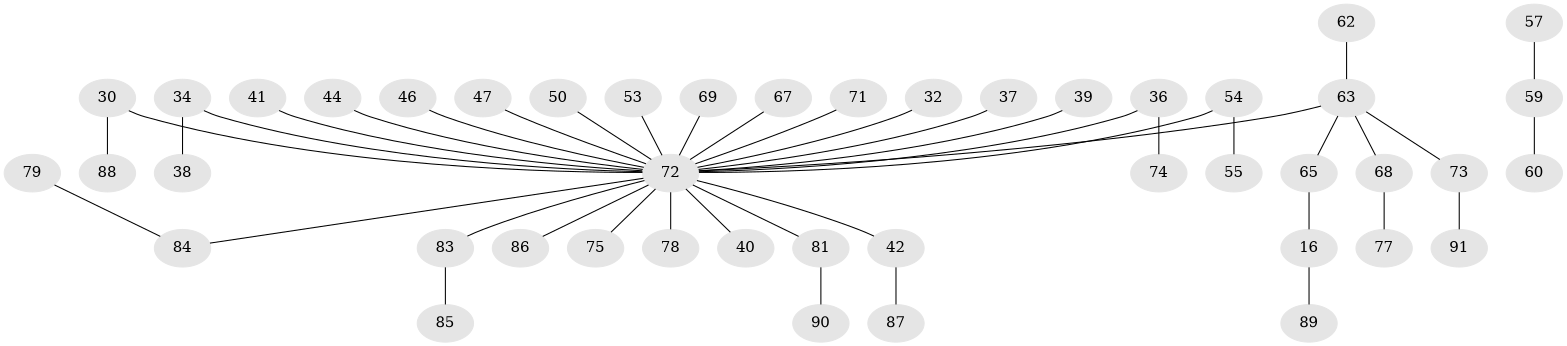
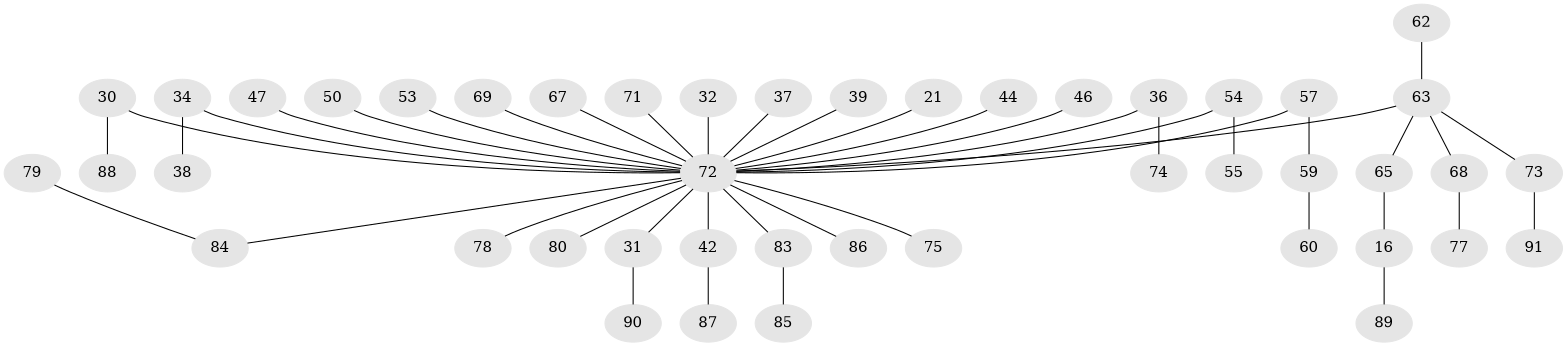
node "41": label "41" -> "21"
edge "57" -- "72": added
node "40": label "40" -> "80"
node "81": label "81" -> "31"
